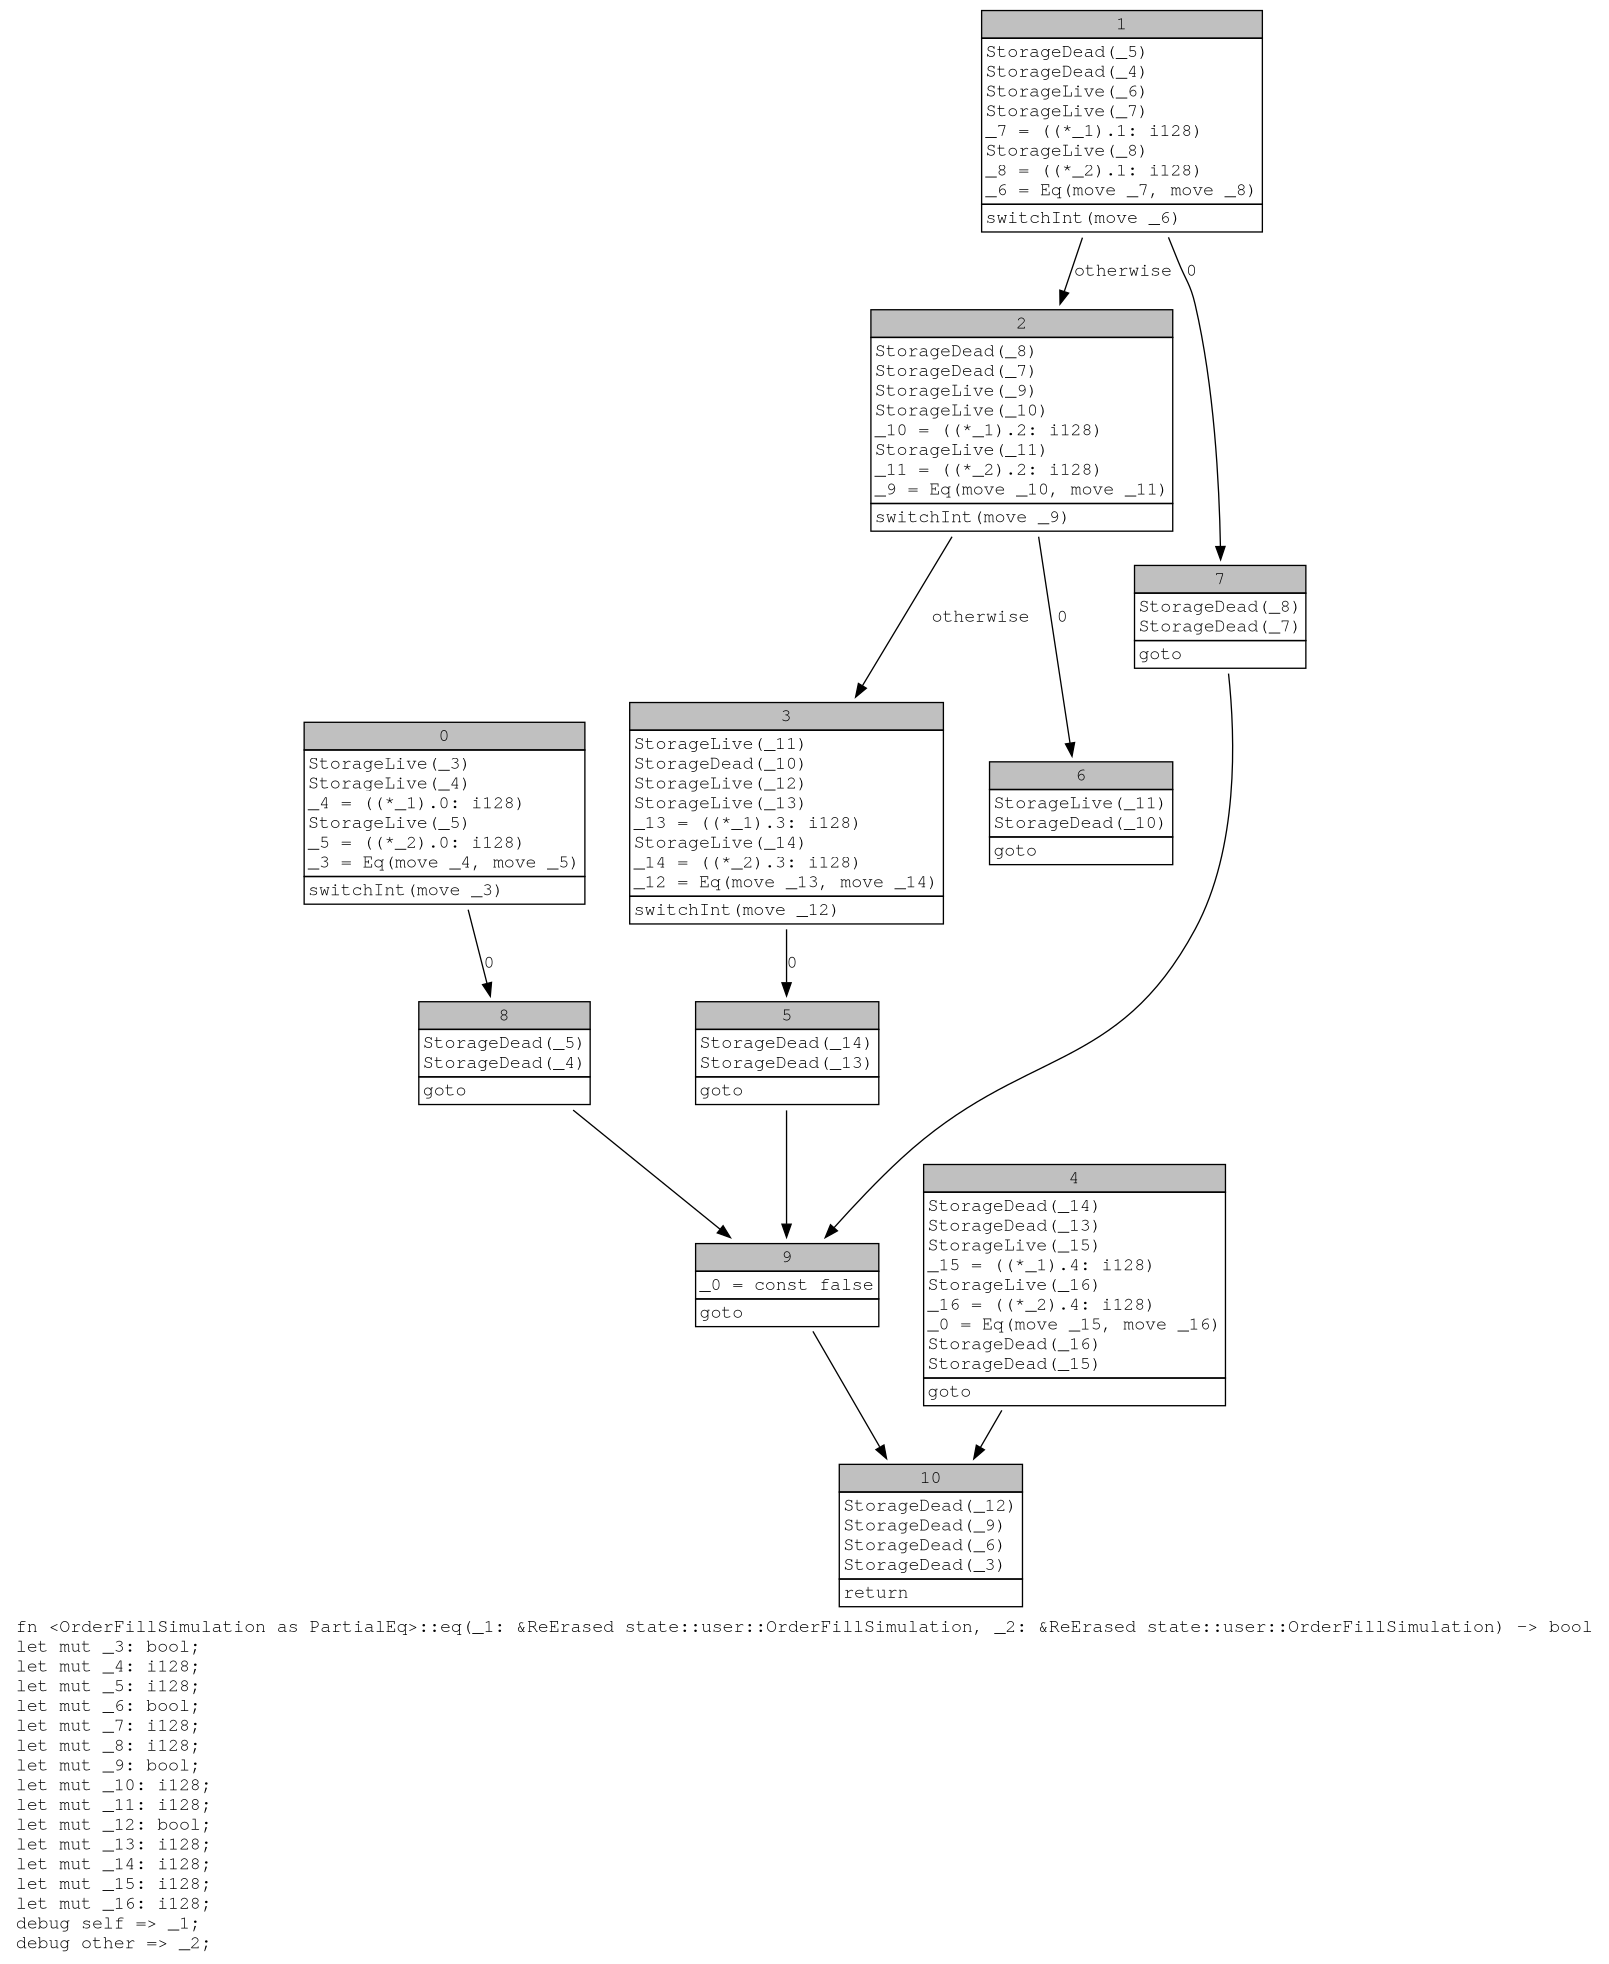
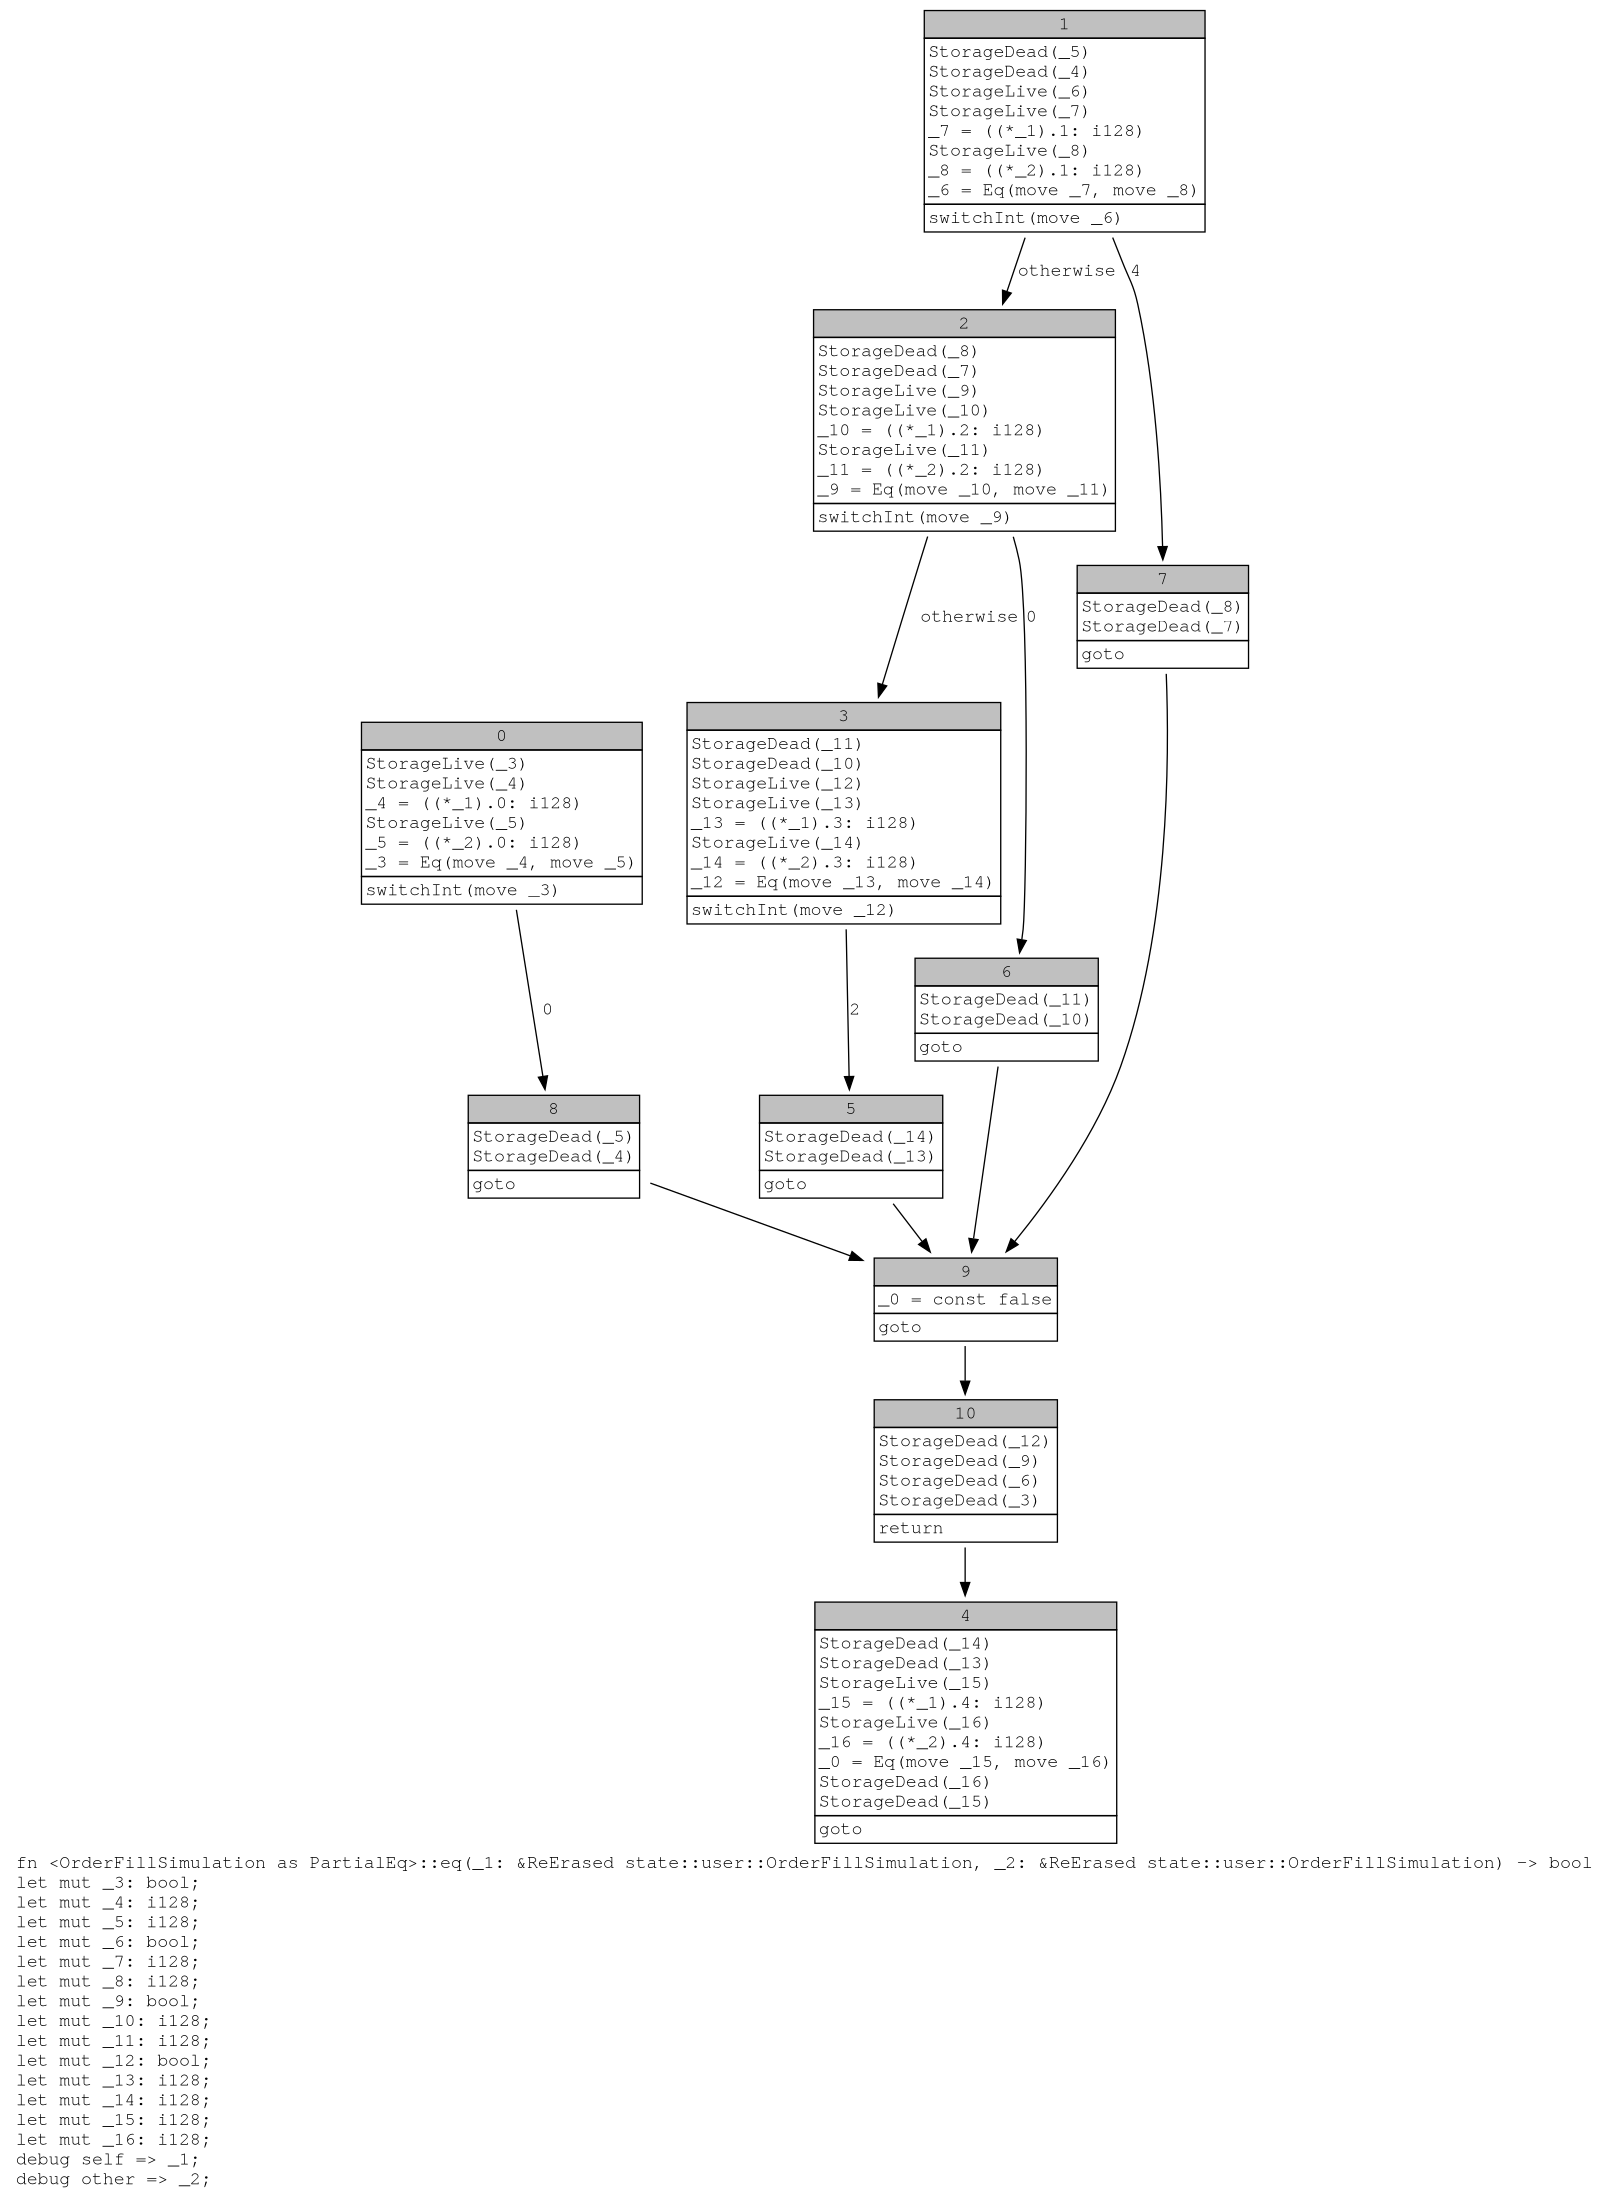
edge "1" -> "7": label "0" -> "4"
node "3": text "StorageLive(_11)" -> "StorageDead(_11)"
node "6": text "StorageLive(_11)" -> "StorageDead(_11)"
edge "3" -> "5": label "0" -> "2"
edge "6" -> "9": added
edge "4" -> "10": reversed
